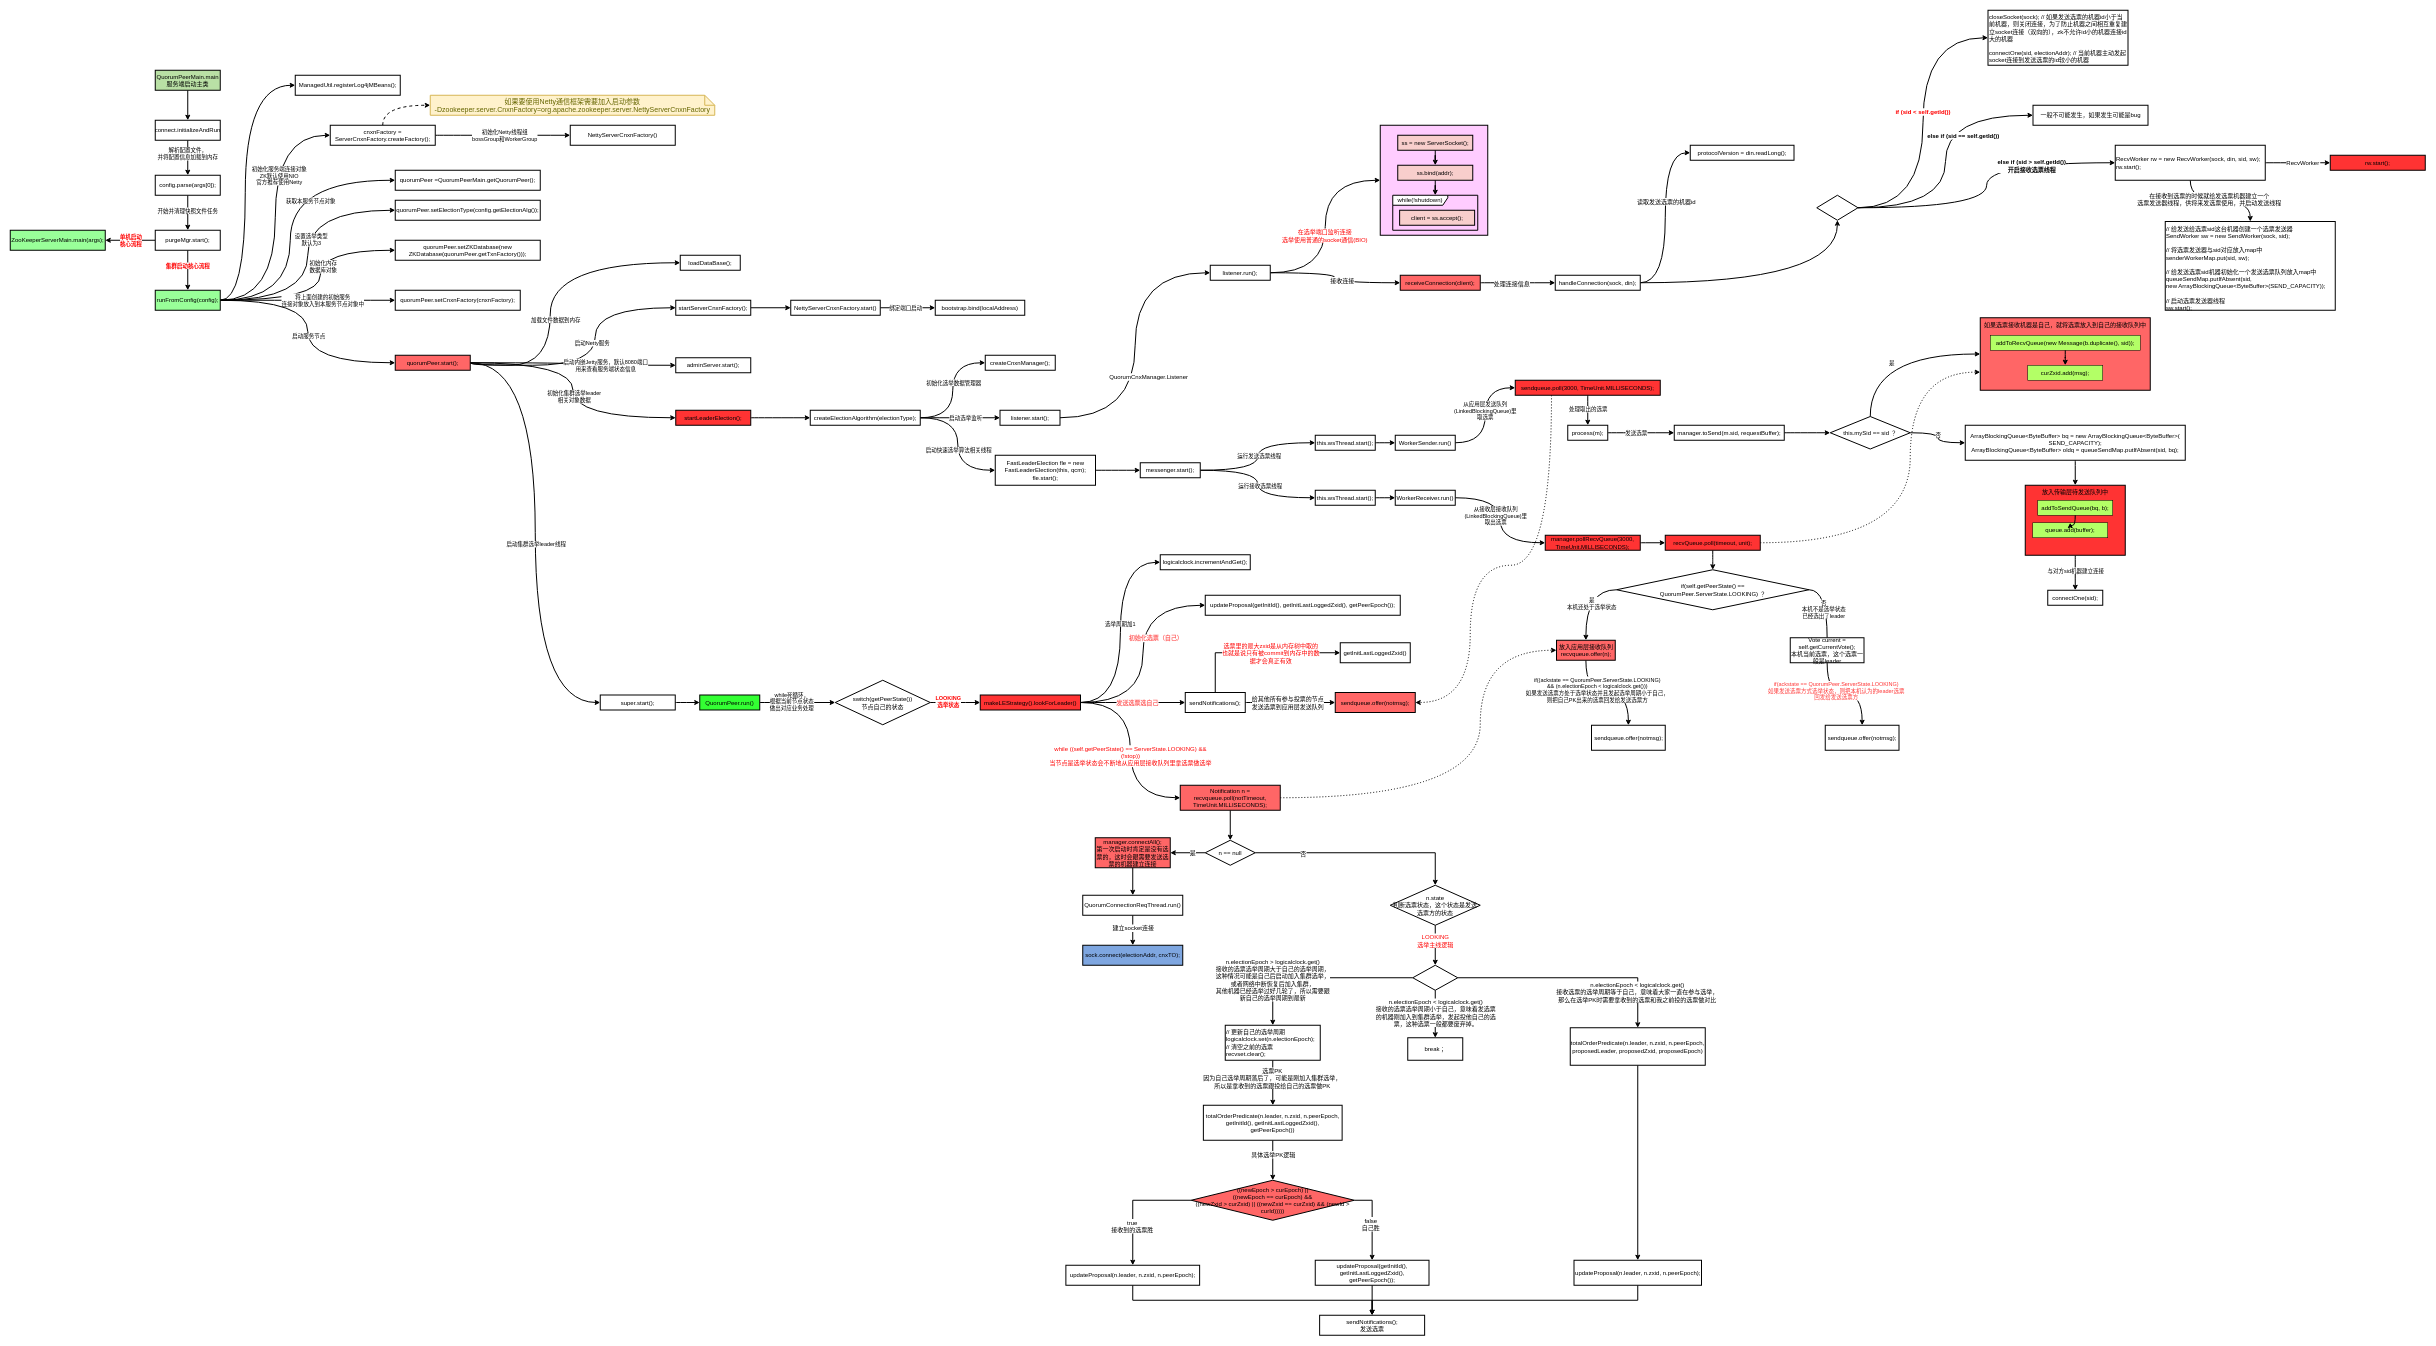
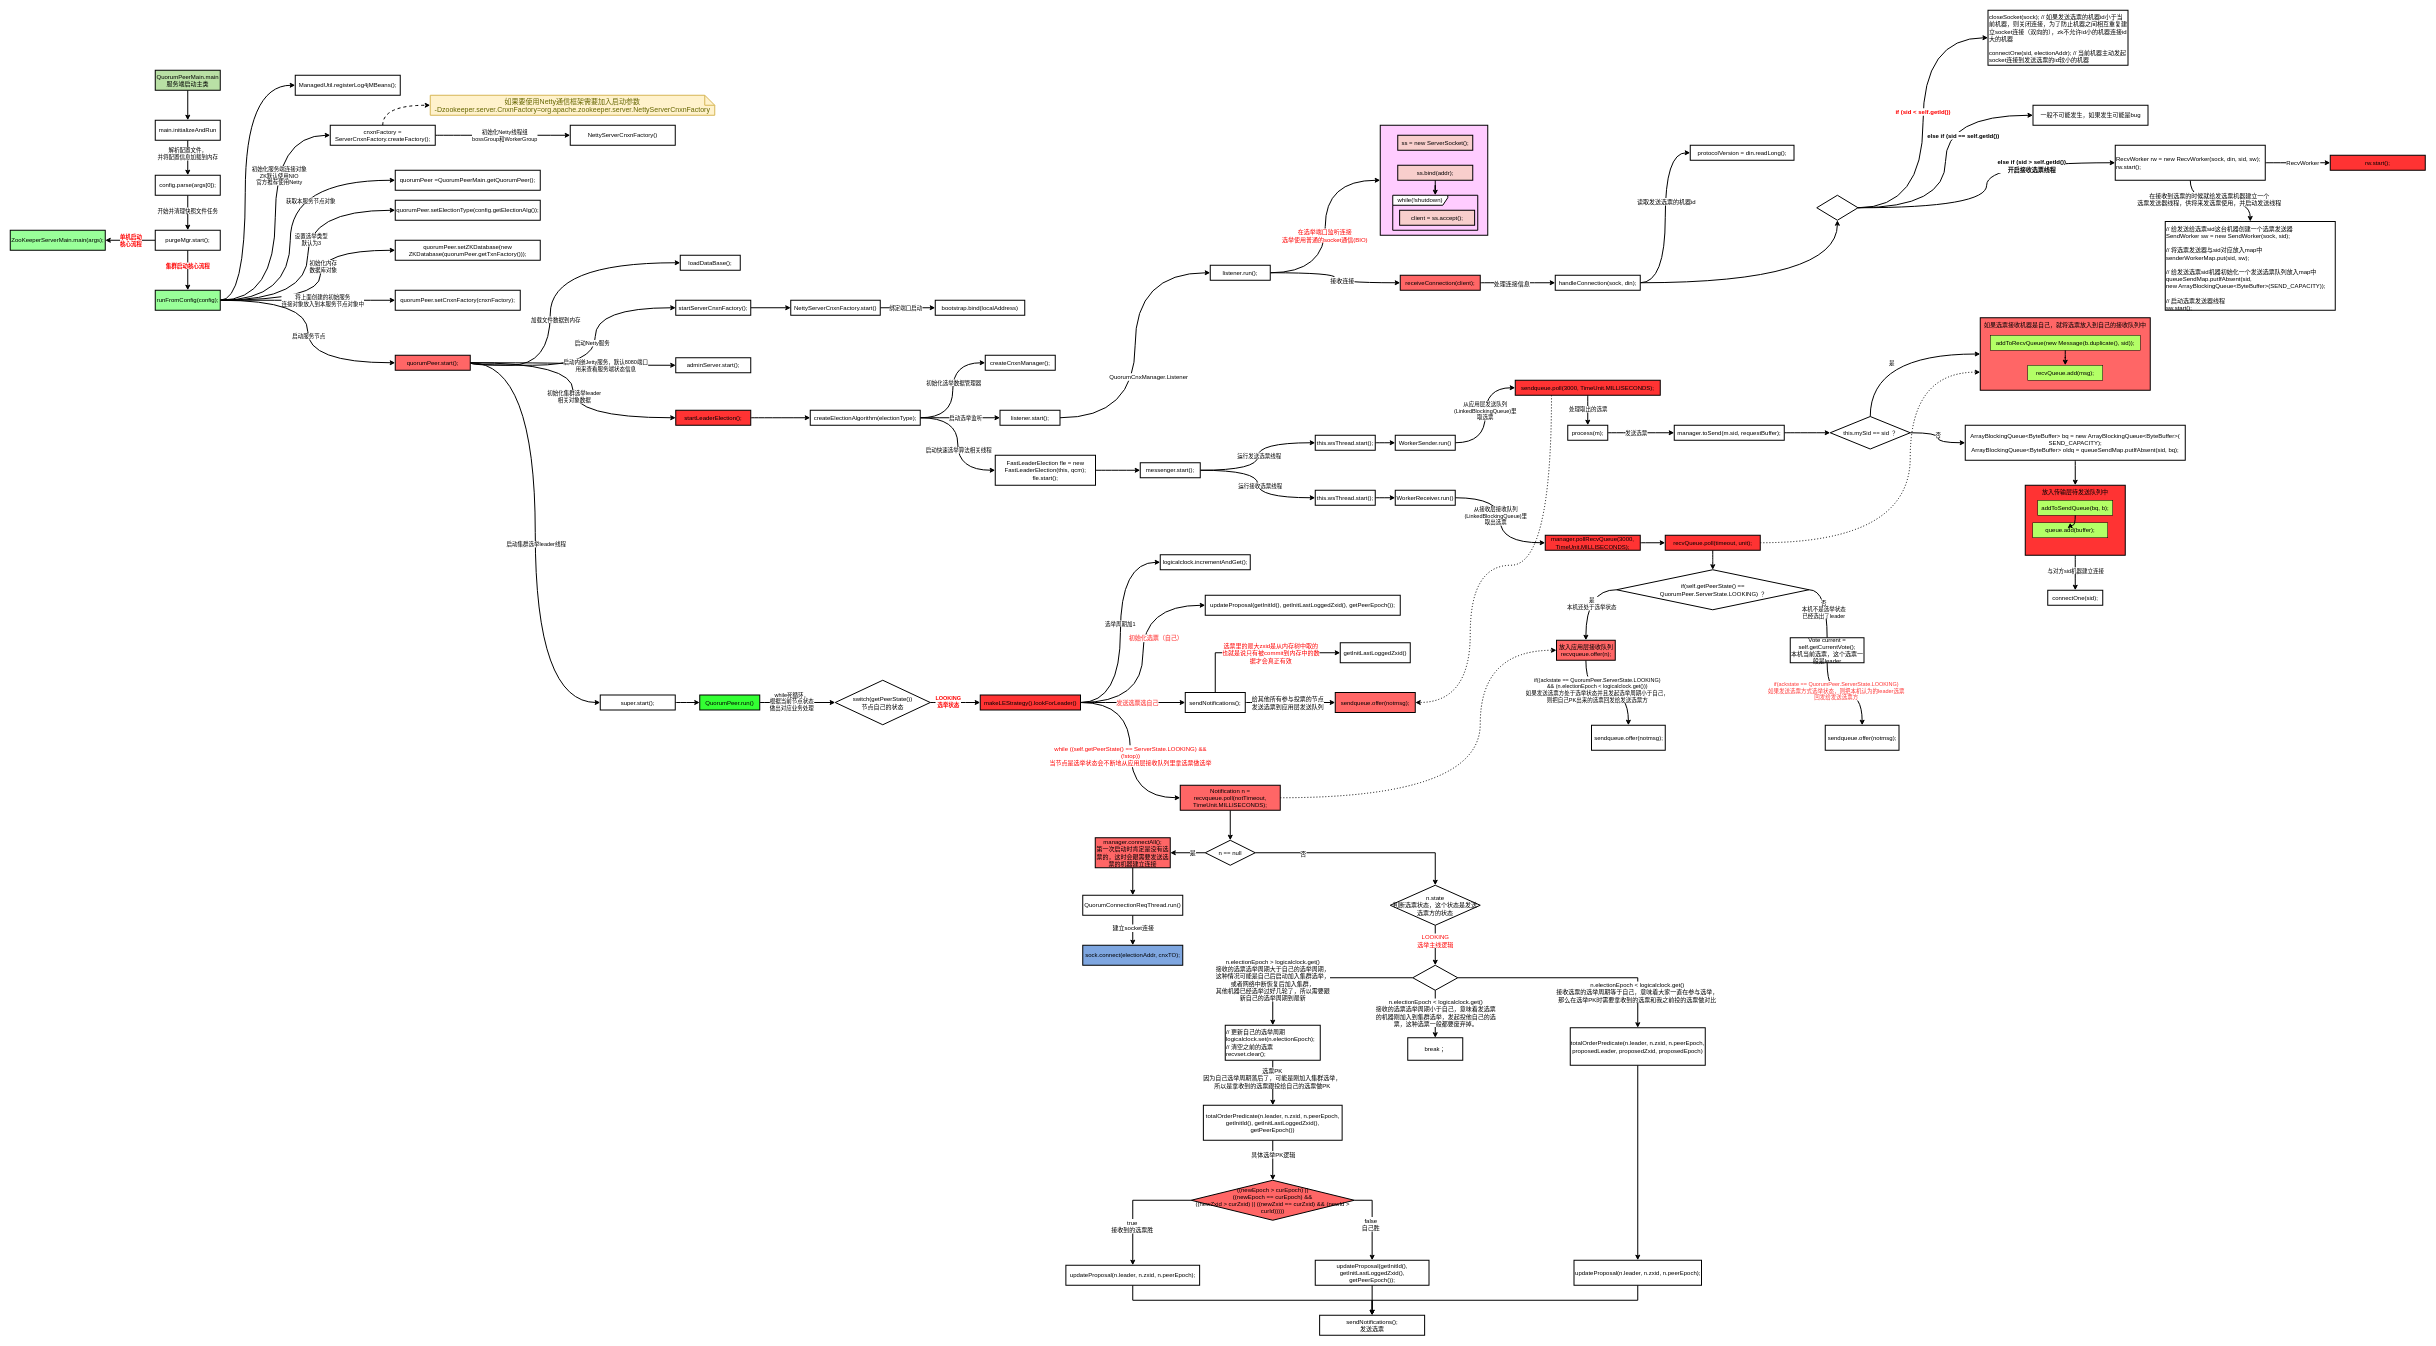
node "connect.initializeAndRun": label "connect.initializeAndRun" -> "main.initializeAndRun"
edge "ss = new ServerSocket();" -> "ss.bind(addr);": removed
node "curZxid.add(msg);": label "curZxid.add(msg);" -> "recvQueue.add(msg);"
